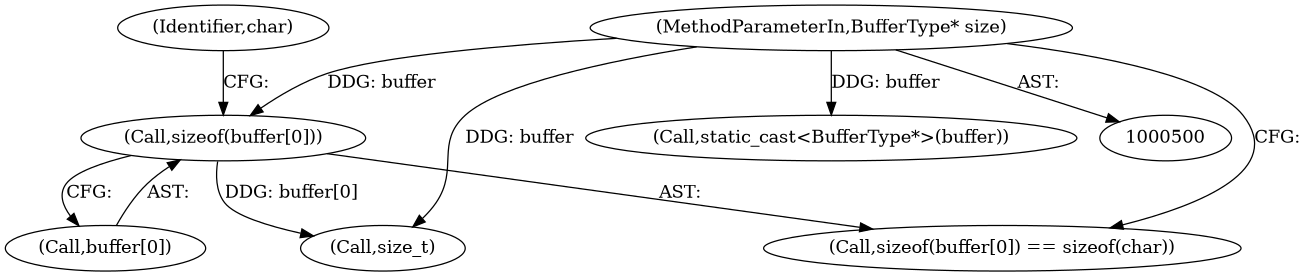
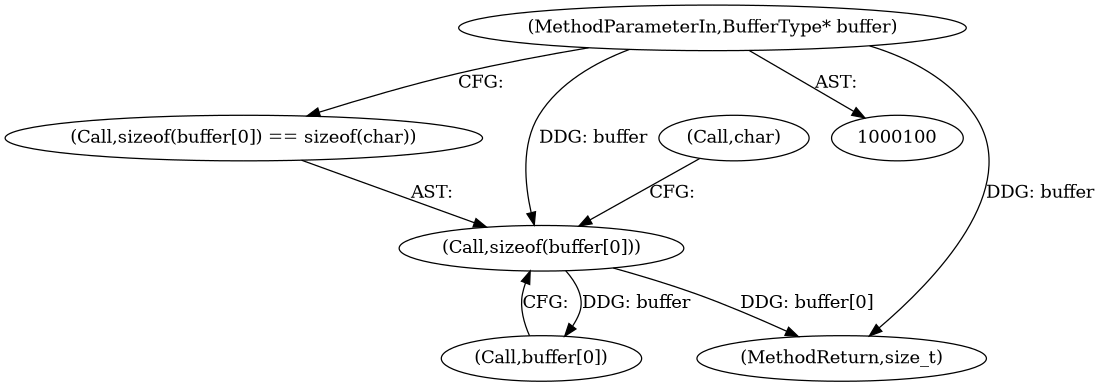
node "(Identifier,char)": label "(Identifier,char)" -> "(Call,char)"
node "(MethodParameterIn,BufferType* size)": label "(MethodParameterIn,BufferType* size)" -> "(MethodParameterIn,BufferType* buffer)"
node "(Call,static_cast<BufferType*>(buffer))": removed
node "1000500": label "1000500" -> "1000100"
edge "(Call,sizeof(buffer[0]))" -> "(Call,sizeof(buffer[0]) == sizeof(char))": reversed
edge "(Call,sizeof(buffer[0]))" -> "(Call,buffer[0])": label "CFG: " -> "DDG: buffer"
edge "(Call,buffer[0])" -> "(Call,sizeof(buffer[0]))": label "AST: " -> "CFG: "
node "(Call,size_t)": label "(Call,size_t)" -> "(MethodReturn,size_t)"
